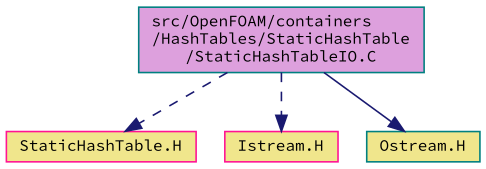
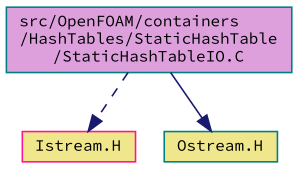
node "StaticHashTable.H": removed
